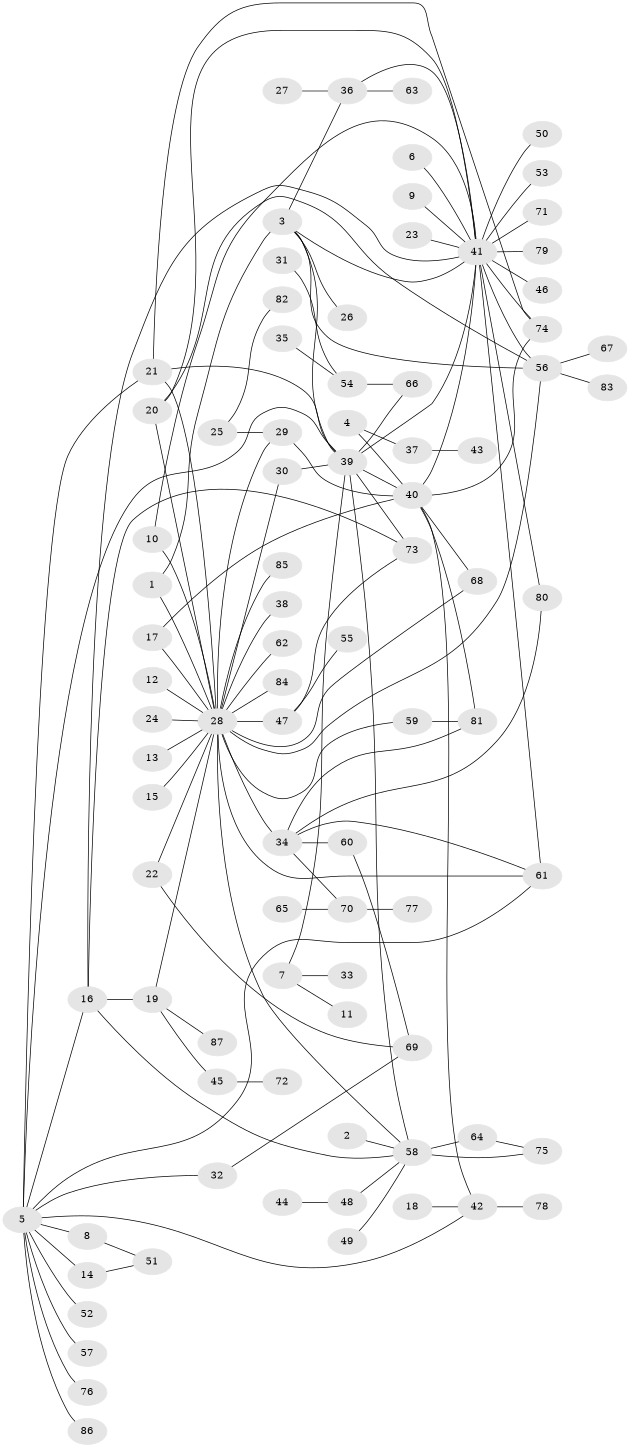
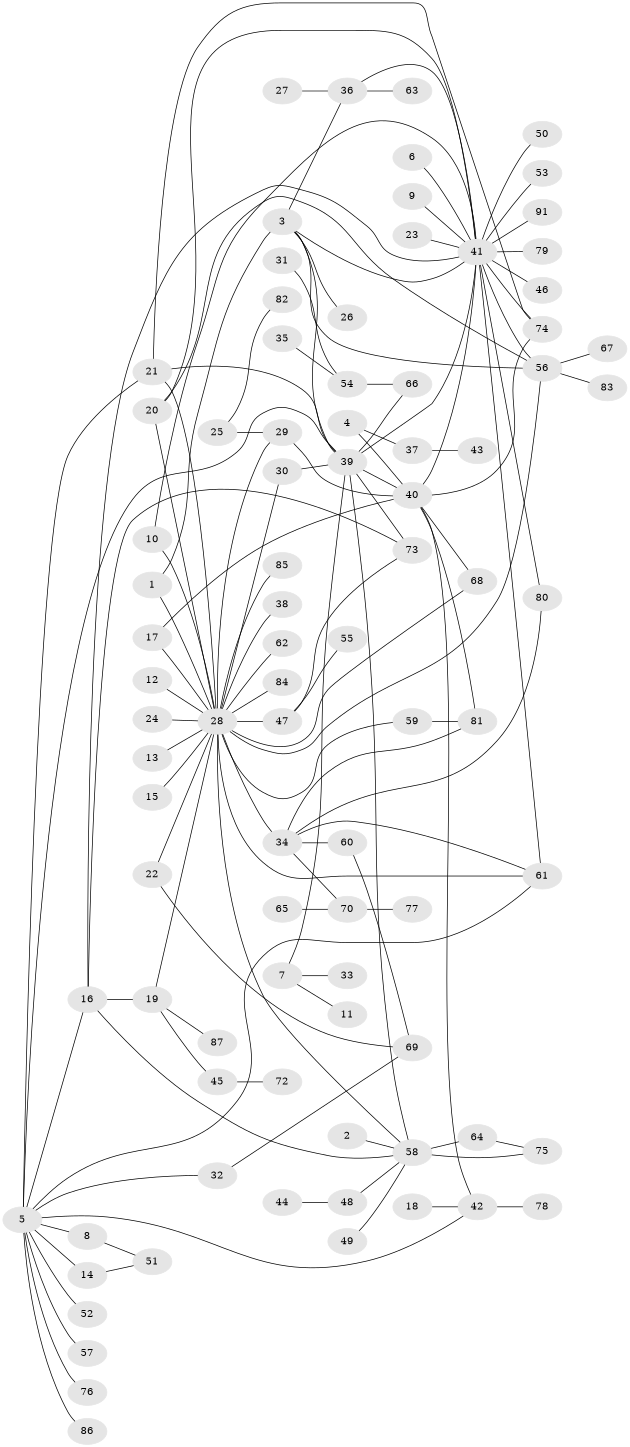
node "71": label "71" -> "91"
